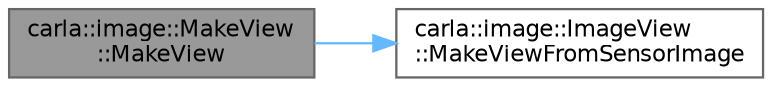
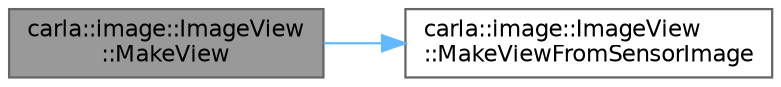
node "carla::image::MakeView ::MakeView": label "carla::image::MakeView ::MakeView" -> "carla::image::ImageView ::MakeView"
